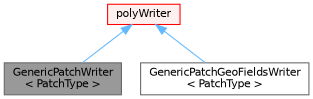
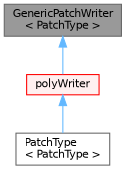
edge "GenericPatchWriter < PatchType >" -> "polyWriter": reversed
node "GenericPatchGeoFieldsWriter < PatchType >": label "GenericPatchGeoFieldsWriter < PatchType >" -> "PatchType < PatchType >"
